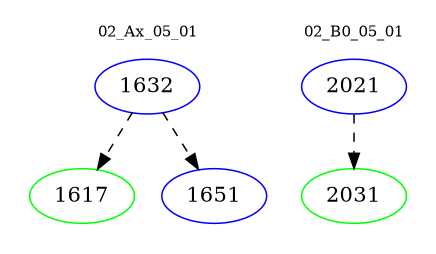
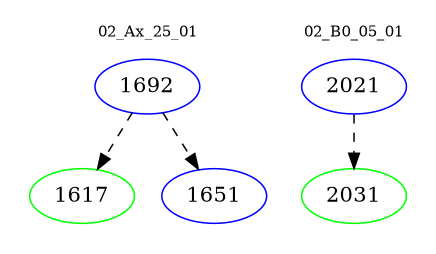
cluster "02_Ax_05_01": label "02_Ax_05_01" -> "02_Ax_25_01"
node "1632": label "1632" -> "1692"
